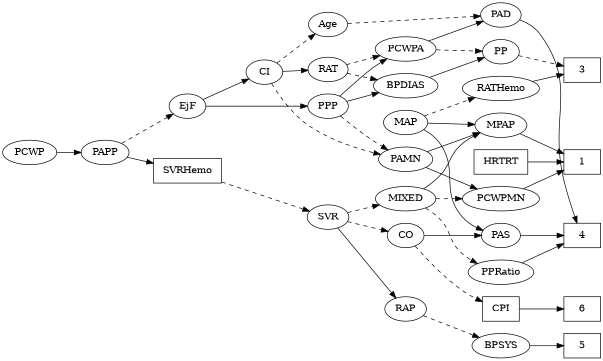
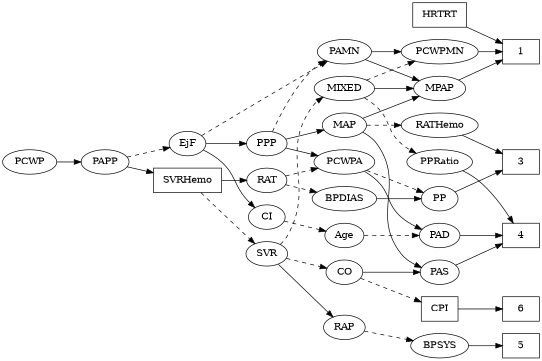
edge "PP" -> "3": style dashed -> solid
edge "CI" -> "RAT": now "SVRHemo" -> "RAT"
edge "PPP" -> "BPDIAS": now "PPP" -> "MAP"
edge "CI" -> "PAMN": now "EjF" -> "PAMN"
